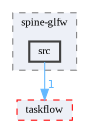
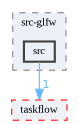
cluster "spine-glfw": label "spine-glfw" -> "src-glfw"
